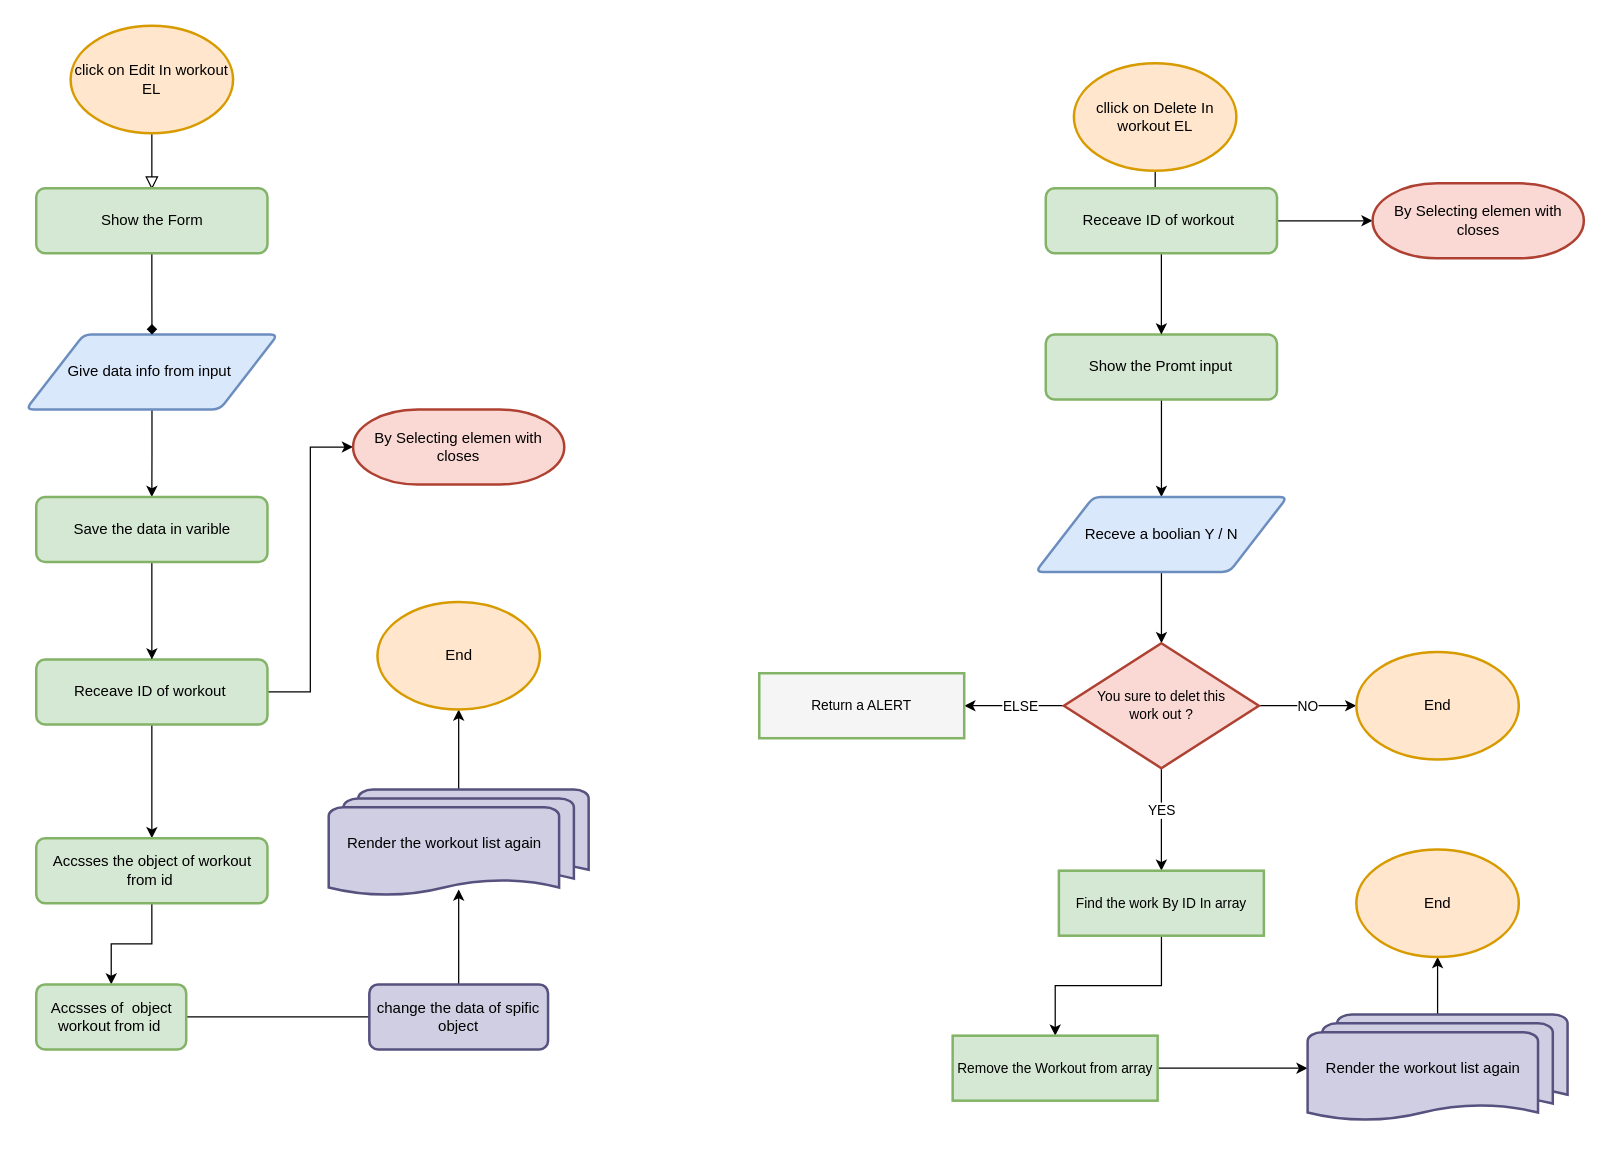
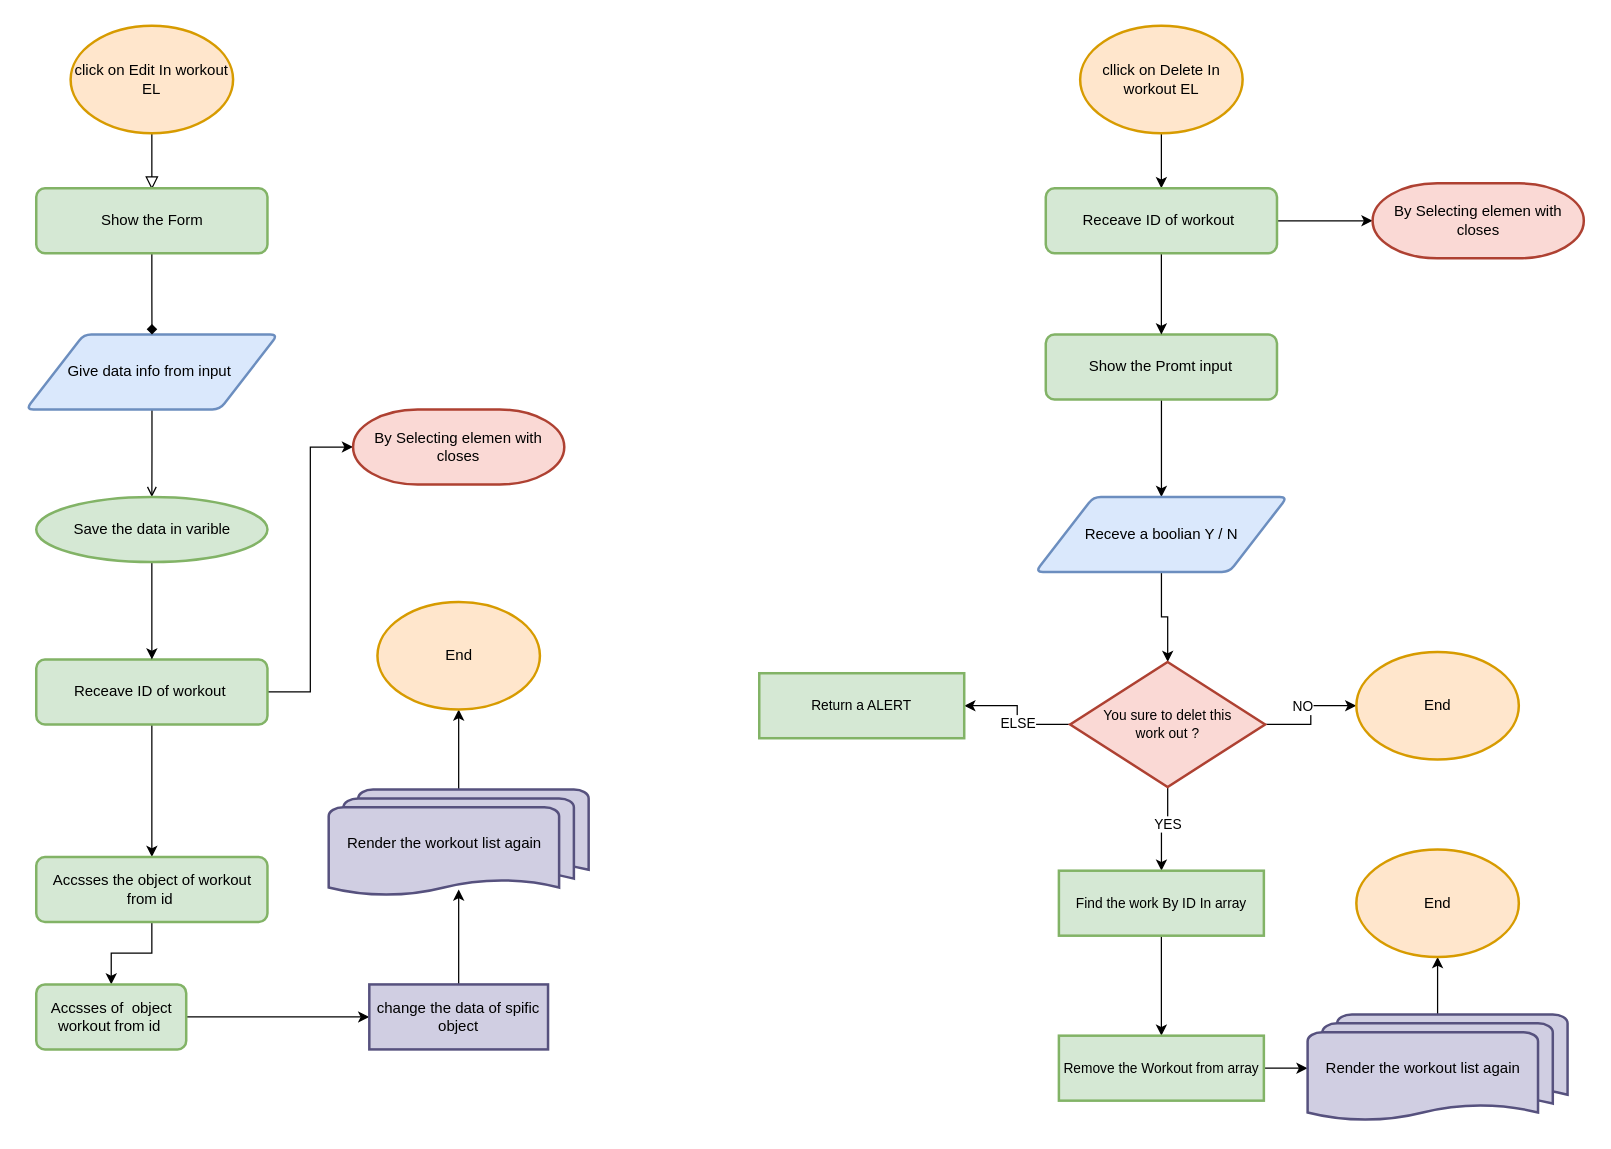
node "cllick on Delete In workout EL": moved (1155, 117) -> (1162, 79)
edge "Give data info from input" -> "Save the data in varible": arrowhead classic -> open
node "Save the data in varible": shape rounded rectangle -> ellipse
node "Return a ALERT": fillcolor #f5f5f5 -> #d5e8d4
node "You sure to delet this work out ?": moved (1162, 706) -> (1168, 724)
node "Accsses the object of workout from id": moved (152, 871) -> (152, 889)
edge "Accsses of object workout from id" -- "change the data of spific object": arrowhead none -> classic
node "change the data of spific object": shape rounded rectangle -> rectangle
node "Remove the Workout from array": moved (1055, 1068) -> (1162, 1068)
